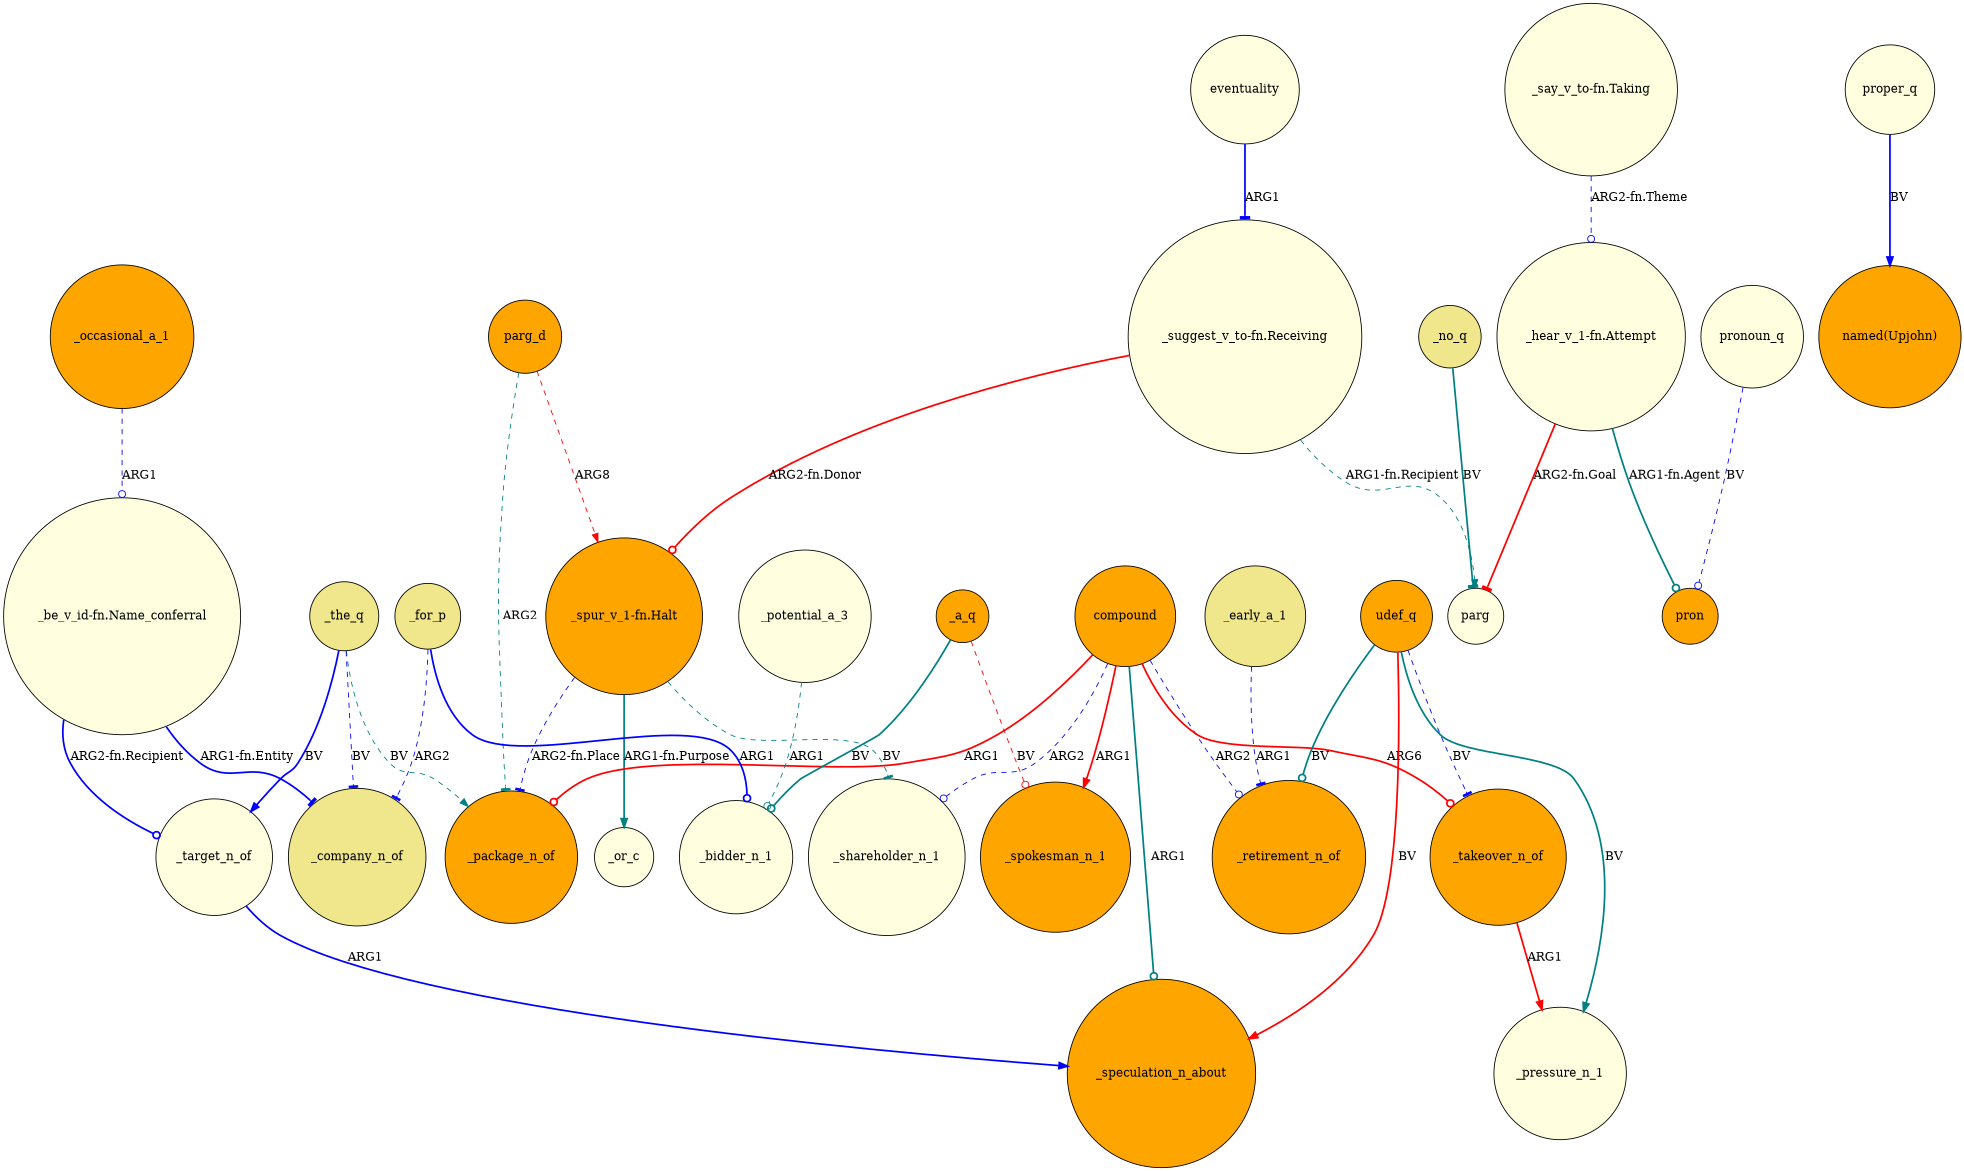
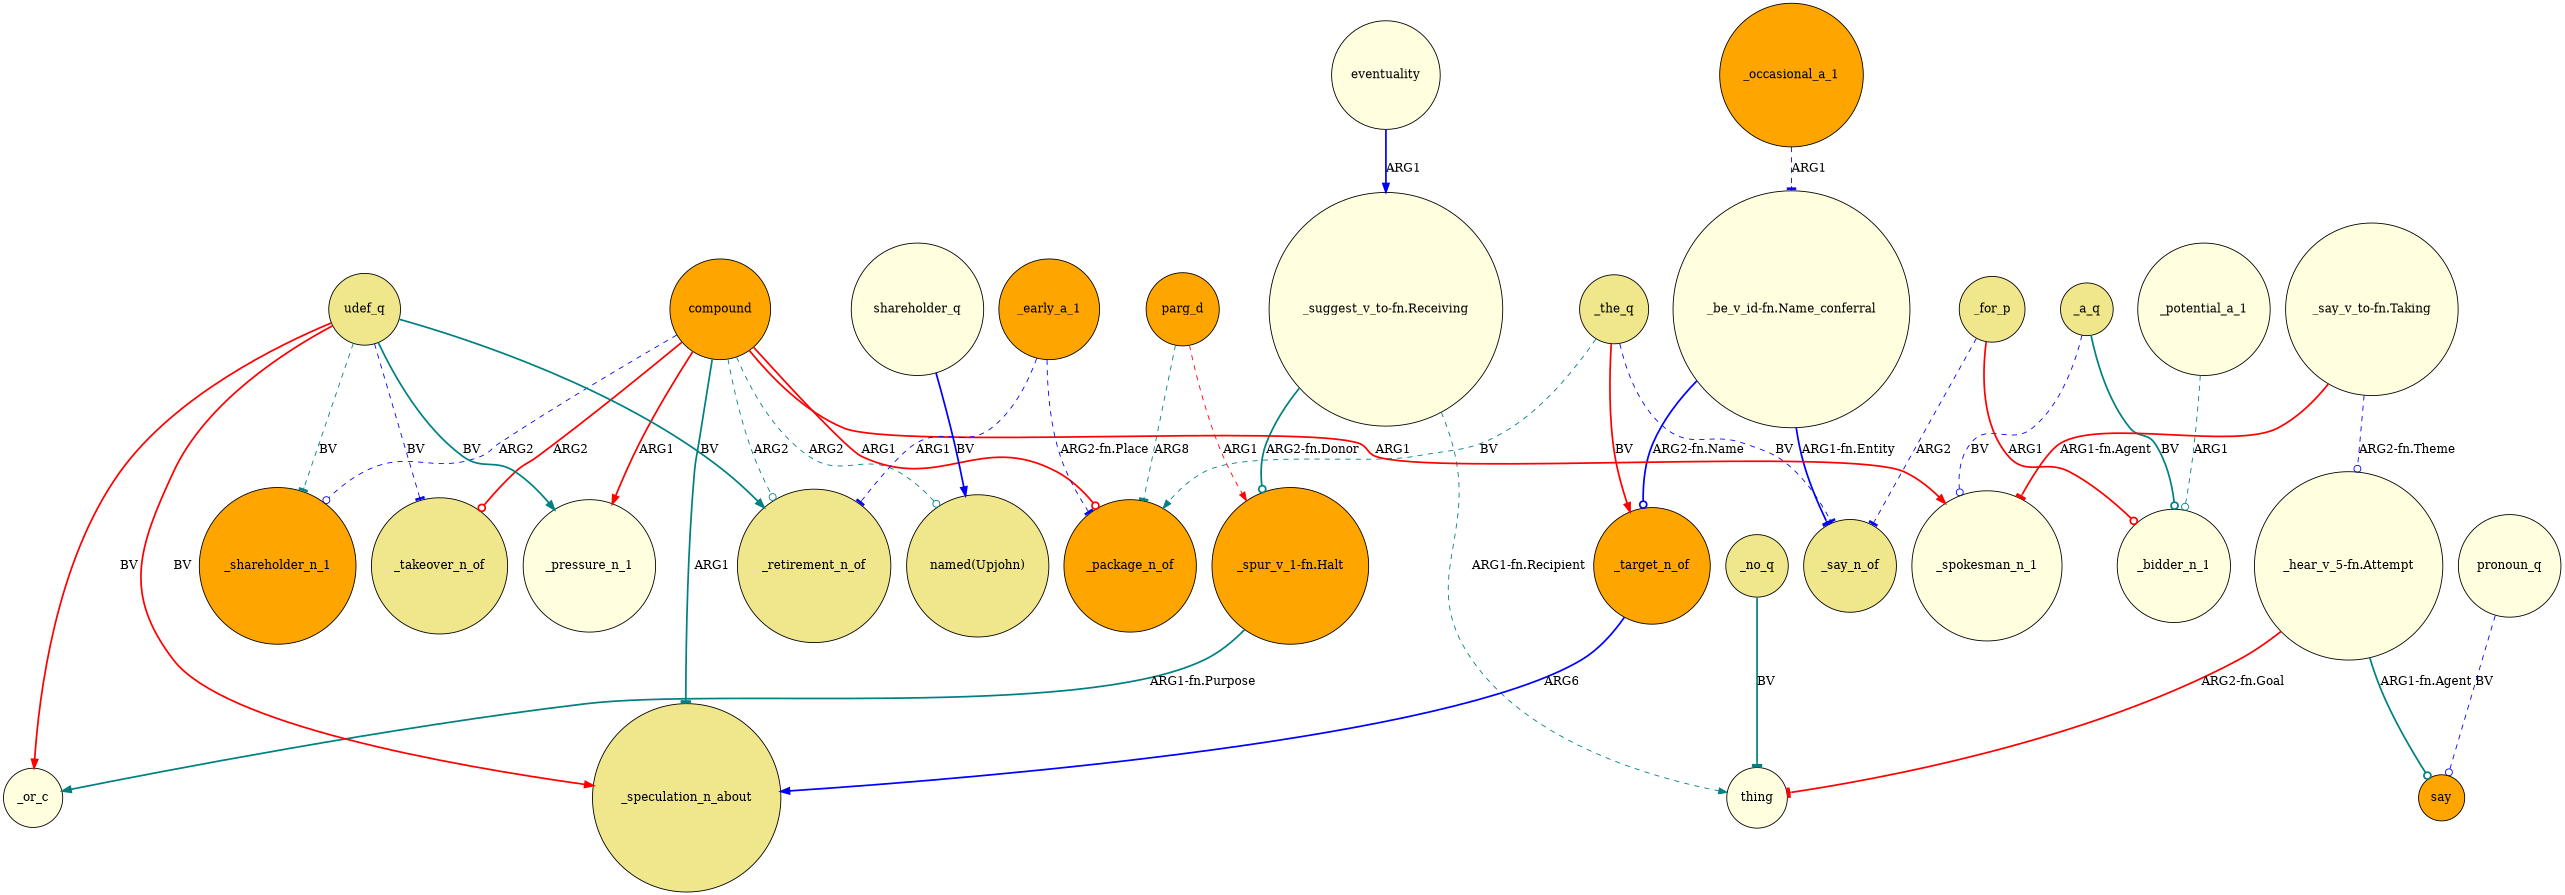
node "proper_q": label "proper_q" -> "shareholder_q"
edge "eventuality" -> "_suggest_v_to-fn.Receiving": arrowhead tee -> normal
node "_hear_v_1-fn.Attempt": label "_hear_v_1-fn.Attempt" -> "_hear_v_5-fn.Attempt"
node "named(Upjohn)": fillcolor orange -> khaki
edge "_suggest_v_to-fn.Receiving" -> "_spur_v_1-fn.Halt": color red -> teal
edge "_say_v_to-fn.Taking" -> "_spokesman_n_1": added, label "ARG1-fn.Agent"
edge "_occasional_a_1" -> "_be_v_id-fn.Name_conferral": arrowhead odot -> tee
edge "compound" -> "named(Upjohn)": added, label "ARG2"
edge "parg_d" -> "_spur_v_1-fn.Halt": label "ARG8" -> "ARG1"
edge "udef_q" -> "_or_c": added, label "BV"
edge "parg_d" -> "_package_n_of": label "ARG2" -> "ARG8"
node "_potential_a_3": label "_potential_a_3" -> "_potential_a_1"
node "_a_q": fillcolor orange -> khaki
node "_early_a_1": fillcolor khaki -> orange
node "udef_q": fillcolor orange -> khaki
node "parg": label "parg" -> "thing"
node "pron": label "pron" -> "say"
edge "udef_q" -> "_retirement_n_of": arrowhead odot -> normal
edge "_a_q" -> "_spokesman_n_1": color red -> blue
edge "compound" -> "_retirement_n_of": color blue -> teal
edge "_spur_v_1-fn.Halt" -> "_package_n_of": now "_early_a_1" -> "_package_n_of"
edge "_the_q" -> "_target_n_of": color blue -> red
edge "_spur_v_1-fn.Halt" -> "_shareholder_n_1": now "udef_q" -> "_shareholder_n_1"
edge "_for_p" -> "_bidder_n_1": color blue -> red
edge "_be_v_id-fn.Name_conferral" -> "_target_n_of": label "ARG2-fn.Recipient" -> "ARG2-fn.Name"
edge "compound" -> "_takeover_n_of": label "ARG6" -> "ARG2"
edge "compound" -> "_speculation_n_about": arrowhead odot -> tee
node "_target_n_of": fillcolor lightyellow -> orange
node "_company_n_of": label "_company_n_of" -> "_say_n_of"
node "_shareholder_n_1": fillcolor lightyellow -> orange
node "_spokesman_n_1": fillcolor orange -> lightyellow
node "_retirement_n_of": fillcolor orange -> khaki
node "_takeover_n_of": fillcolor orange -> khaki
edge "_target_n_of" -> "_speculation_n_about": label "ARG1" -> "ARG6"
edge "_takeover_n_of" -> "_pressure_n_1": now "compound" -> "_pressure_n_1"
node "_speculation_n_about": fillcolor orange -> khaki
